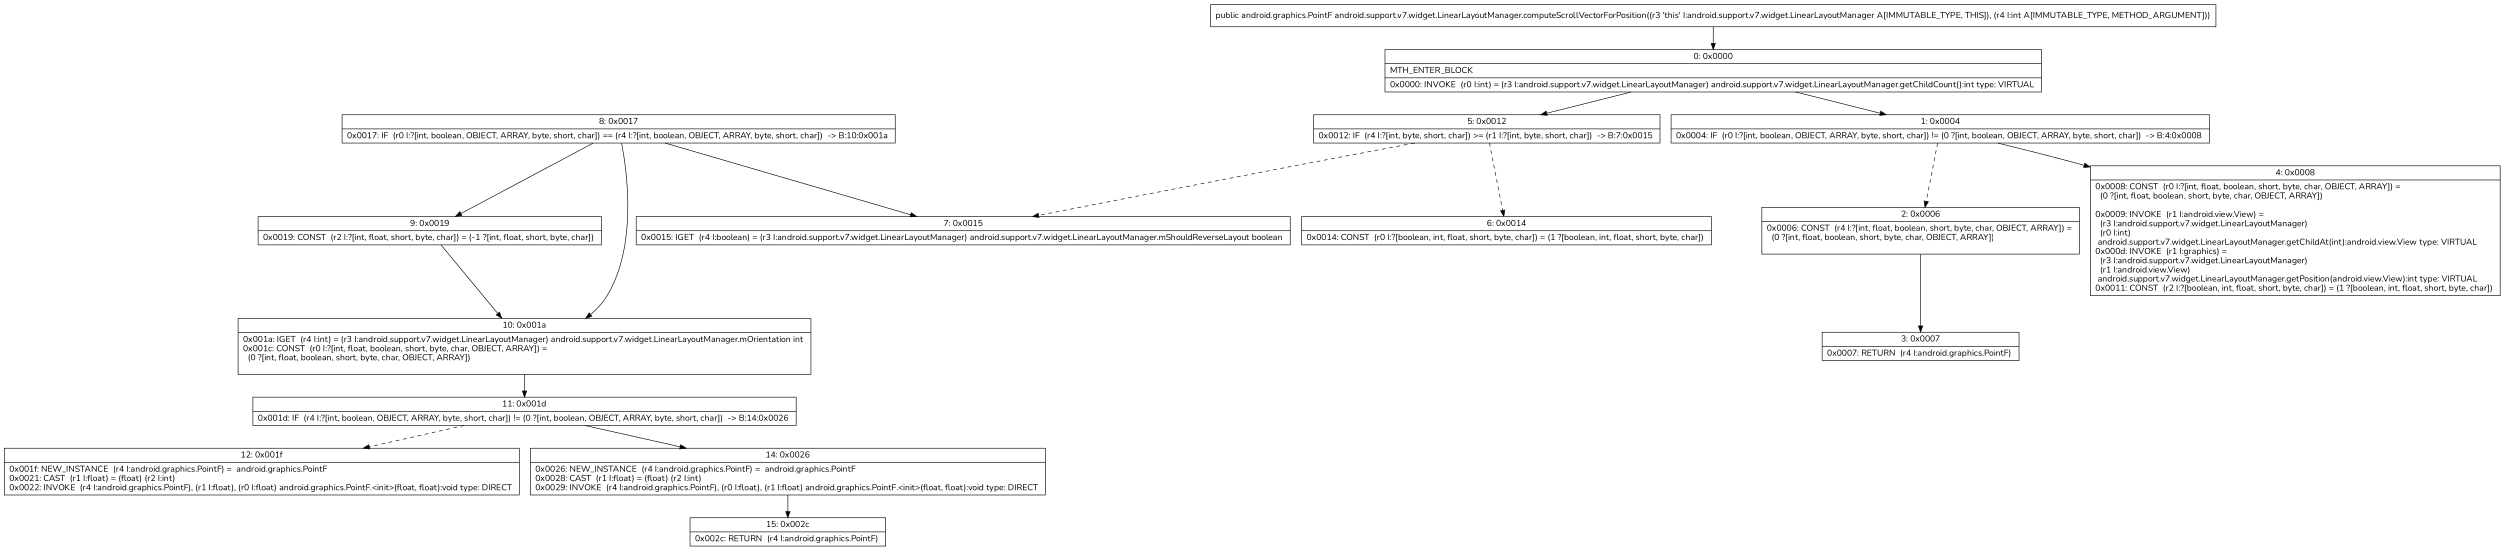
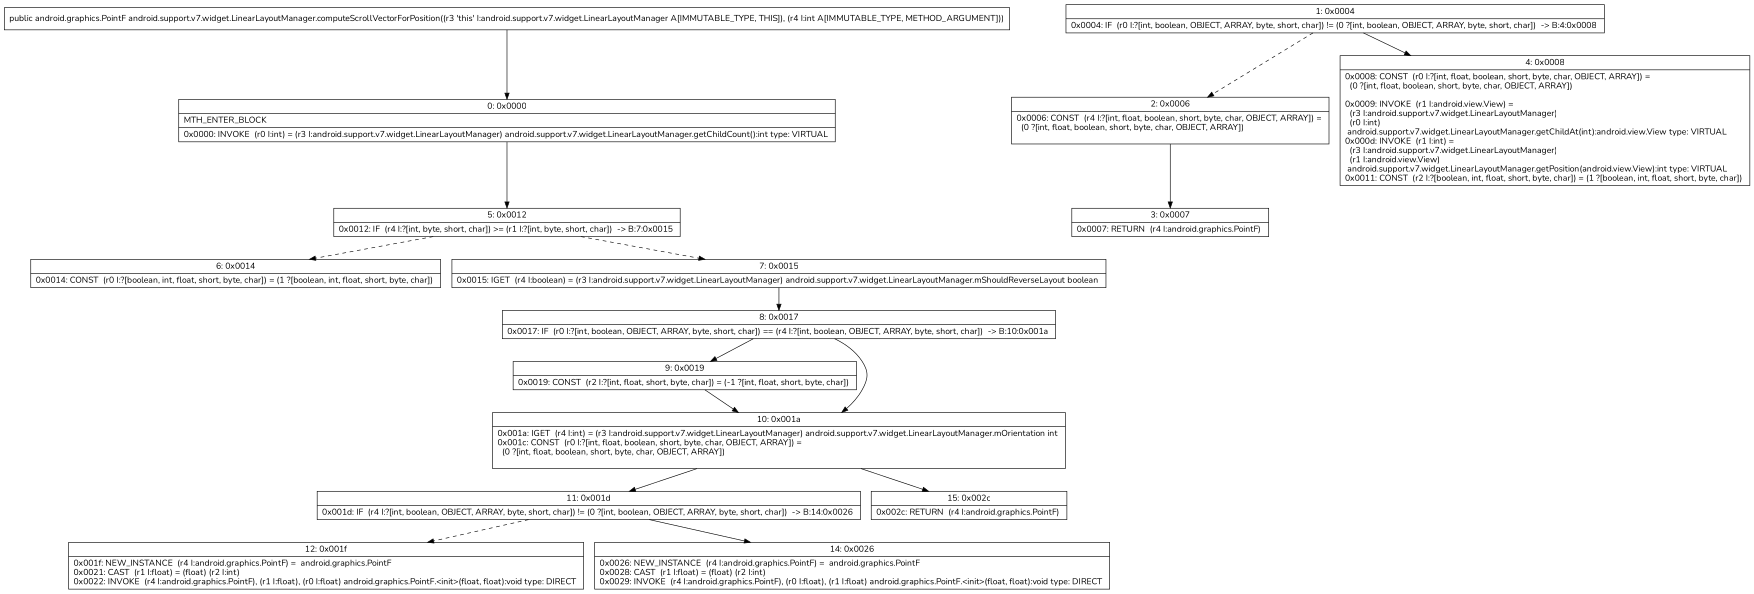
edge "0: 0x0000" -> "1: 0x0004": removed
edge "8: 0x0017" -> "7: 0x0015": reversed
node "4: 0x0008": text "0x000d: INVOKE  (r1 I:graphics) =" -> "0x000d: INVOKE  (r1 I:int) ="
edge "14: 0x0026" -> "15: 0x002c": now "10: 0x001a" -> "15: 0x002c"
